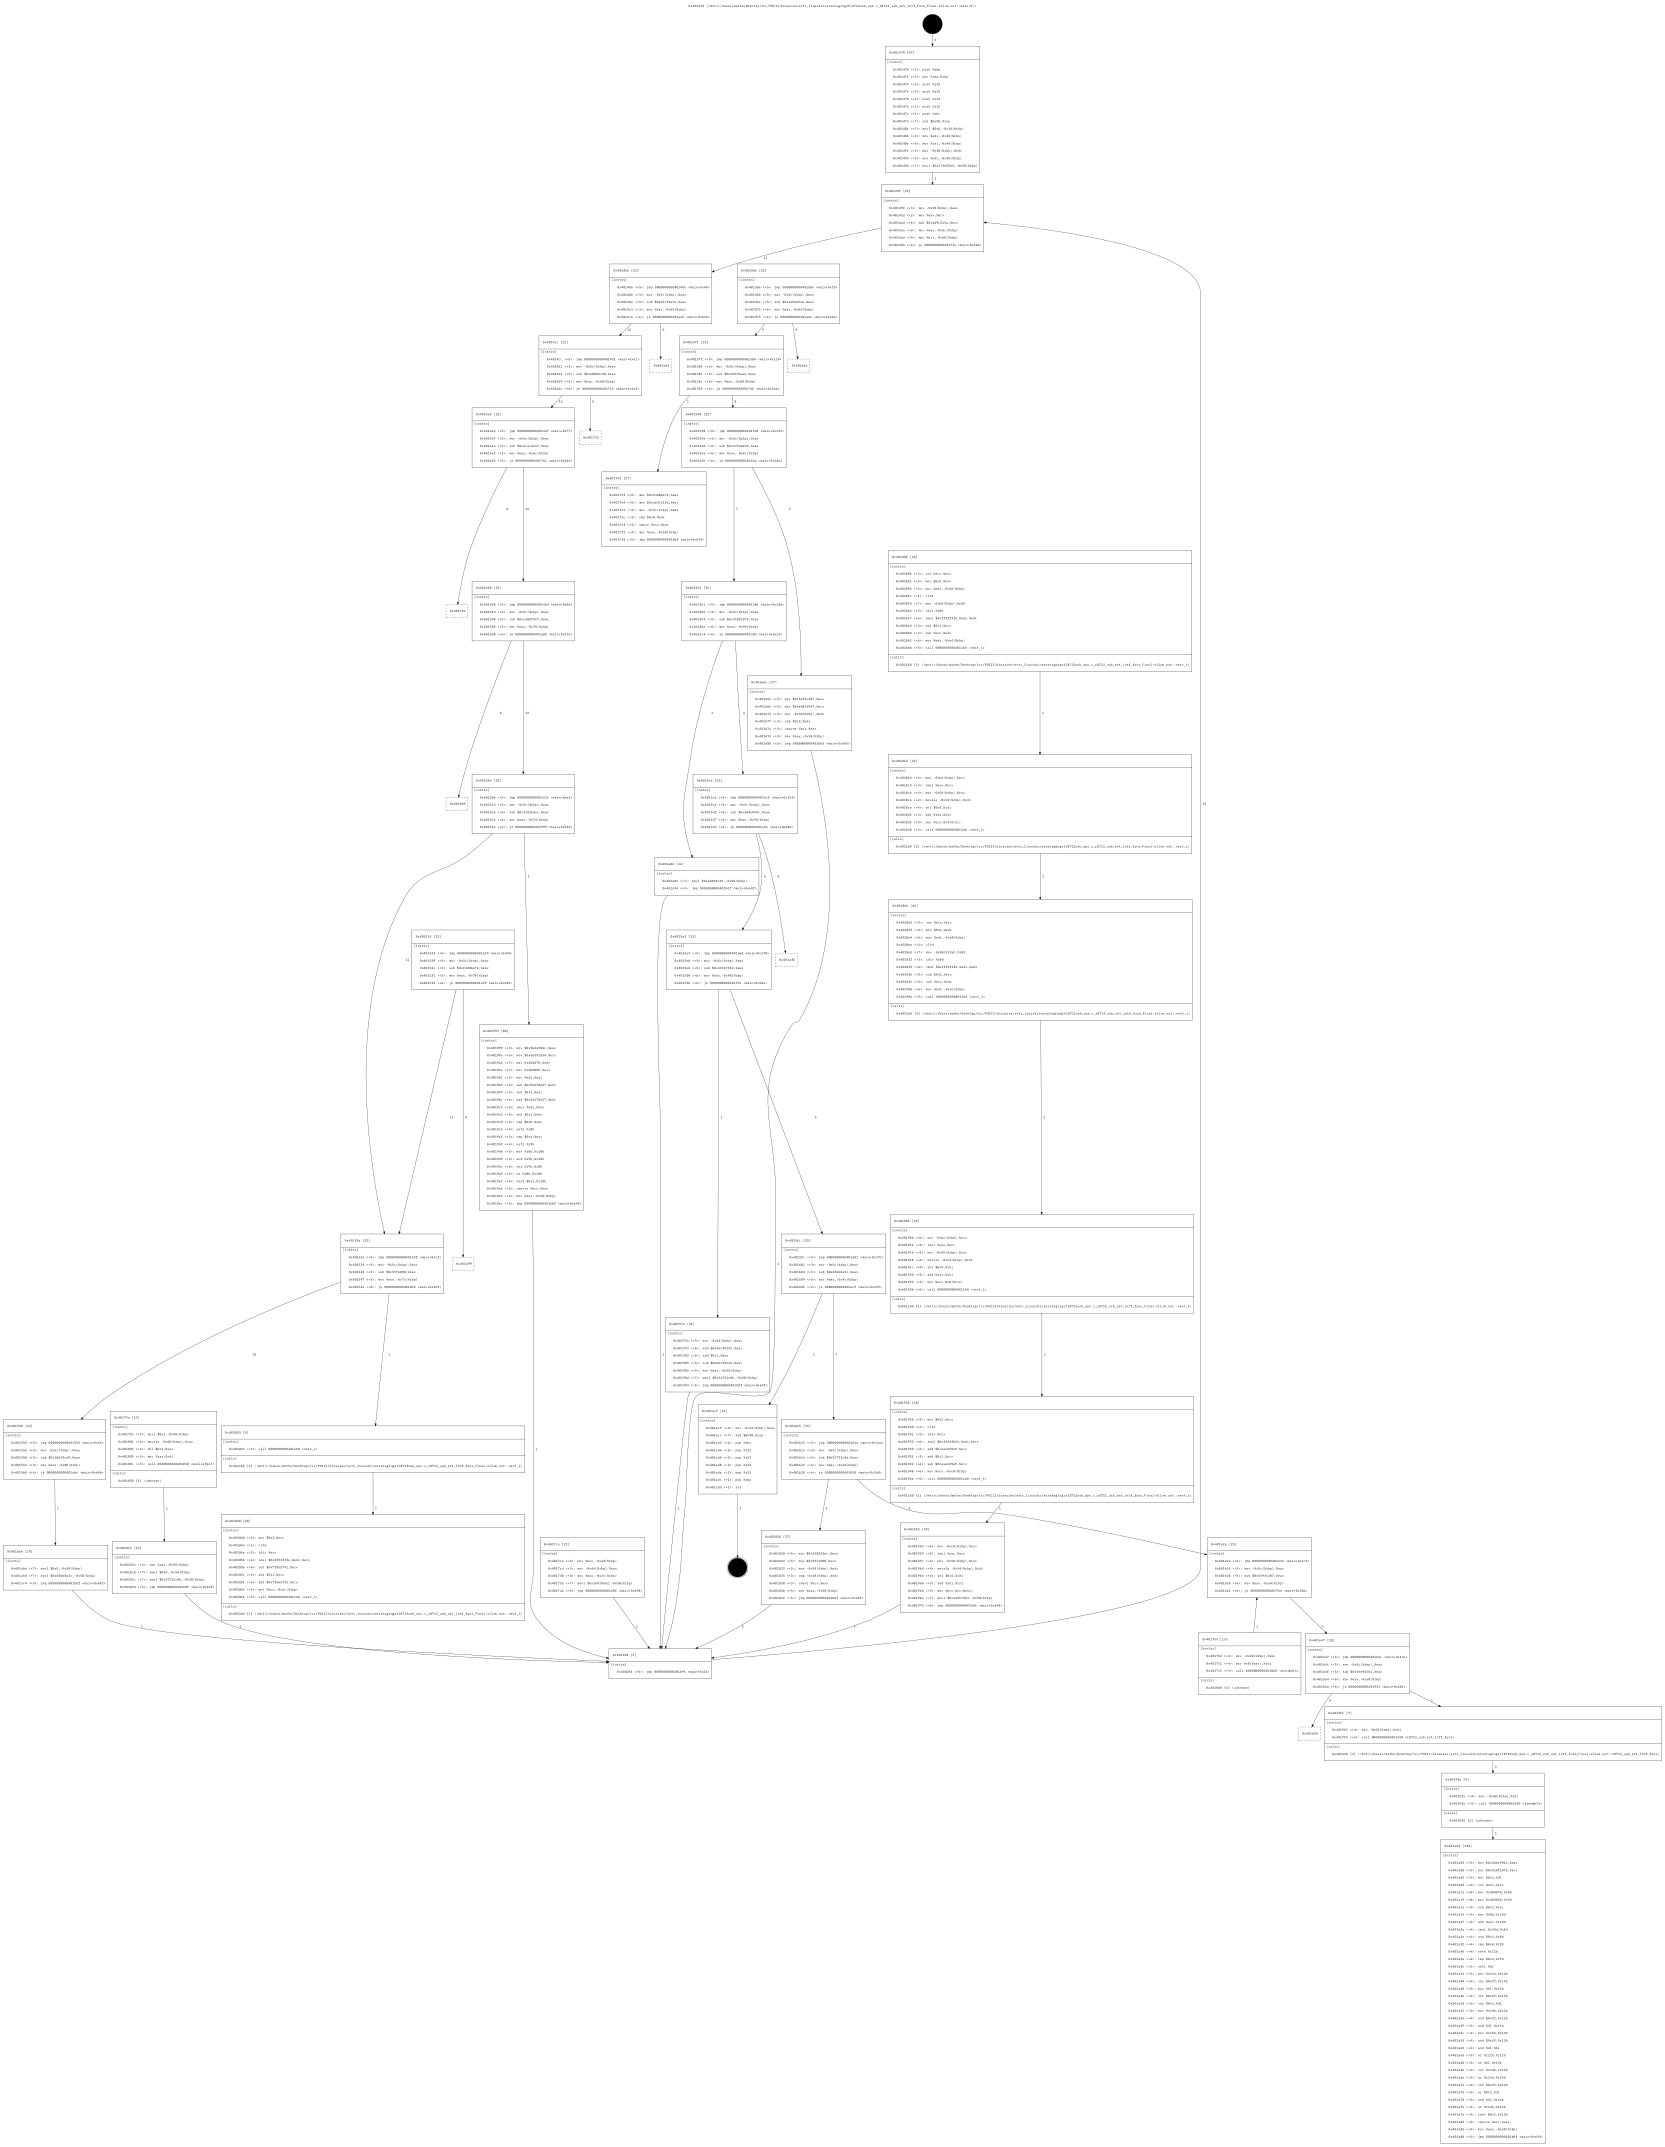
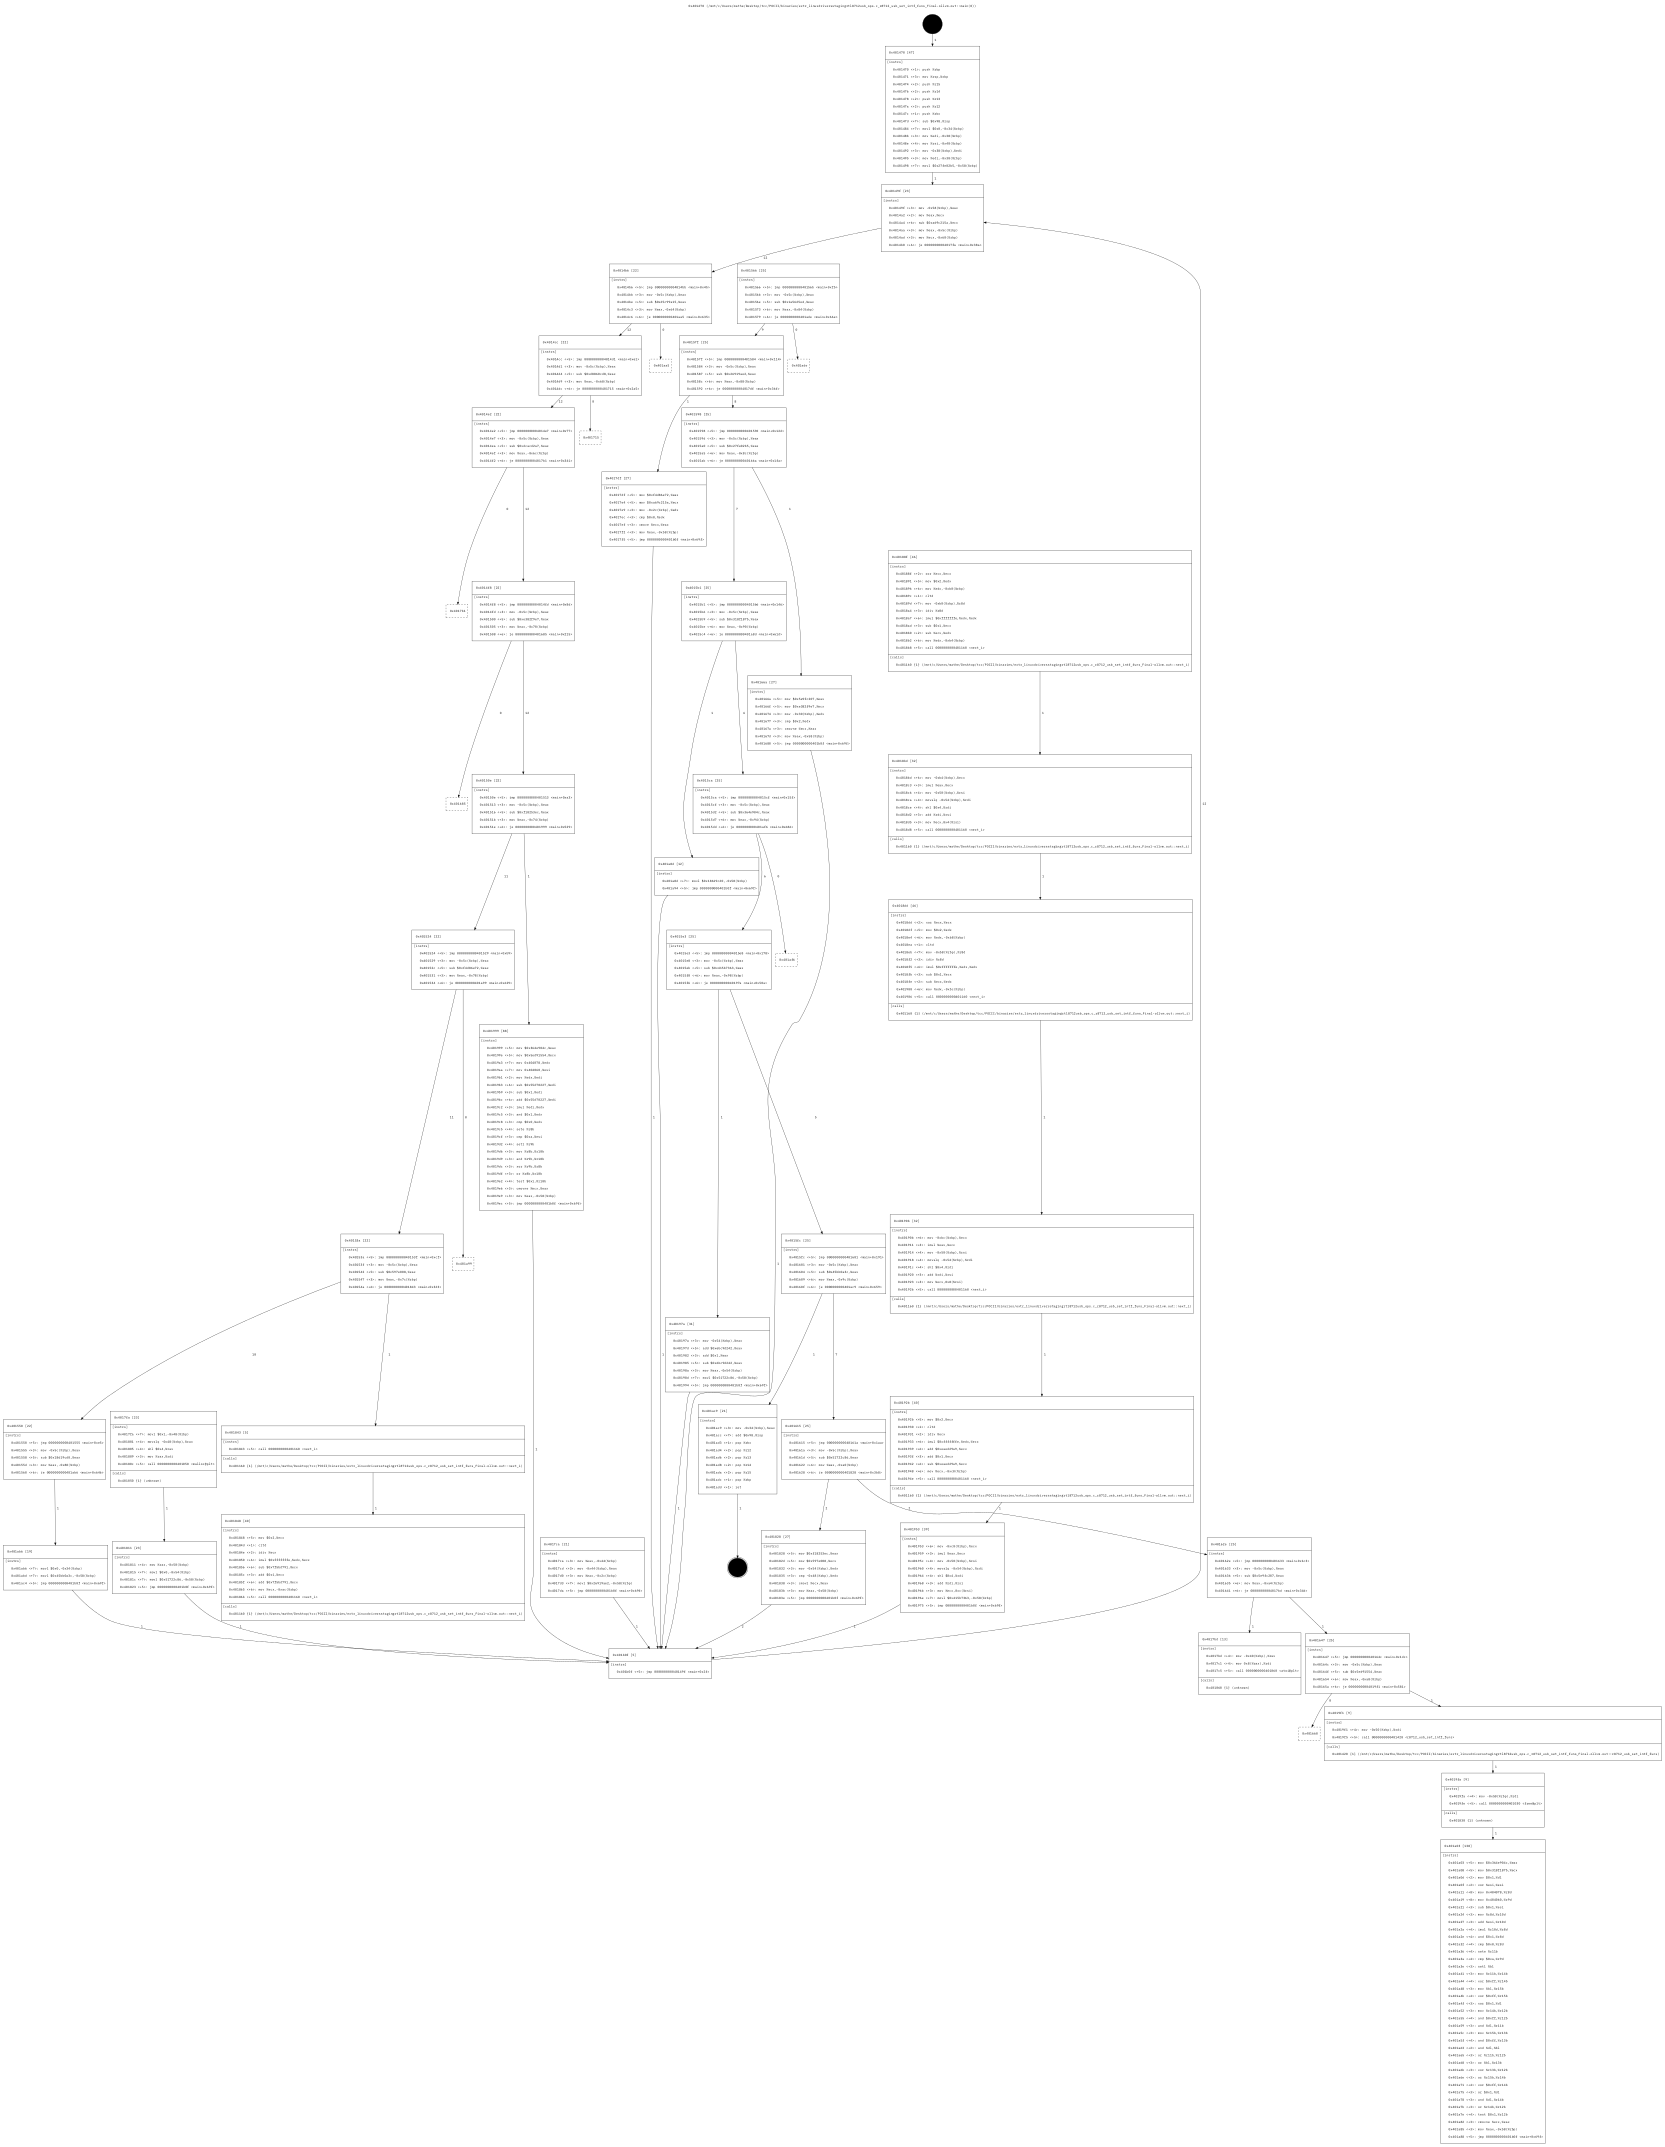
edge "0x40150e [22]" -> "0x40153a [22]": now "0x40150e [22]" -> "0x401524 [22]"
edge "0x4017df [27]" -> "0x401b0f [5]": added, label "1"
edge "0x4017bd [13]" -> "0x40162e [25]": reversed
